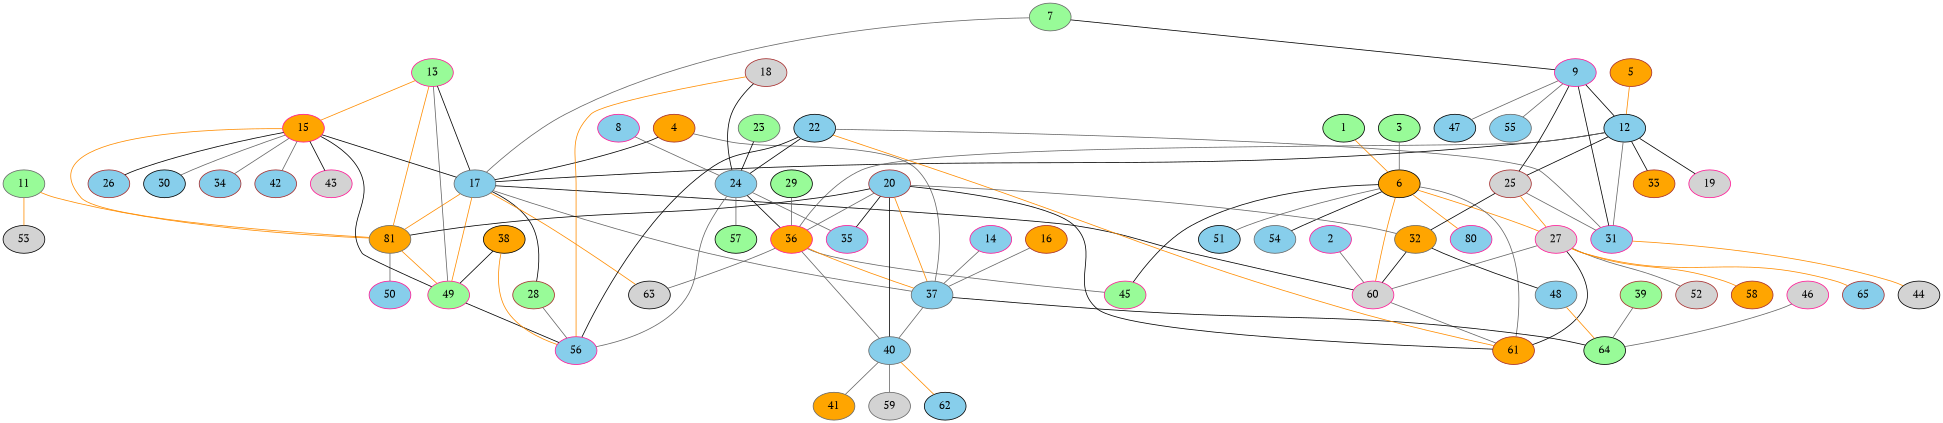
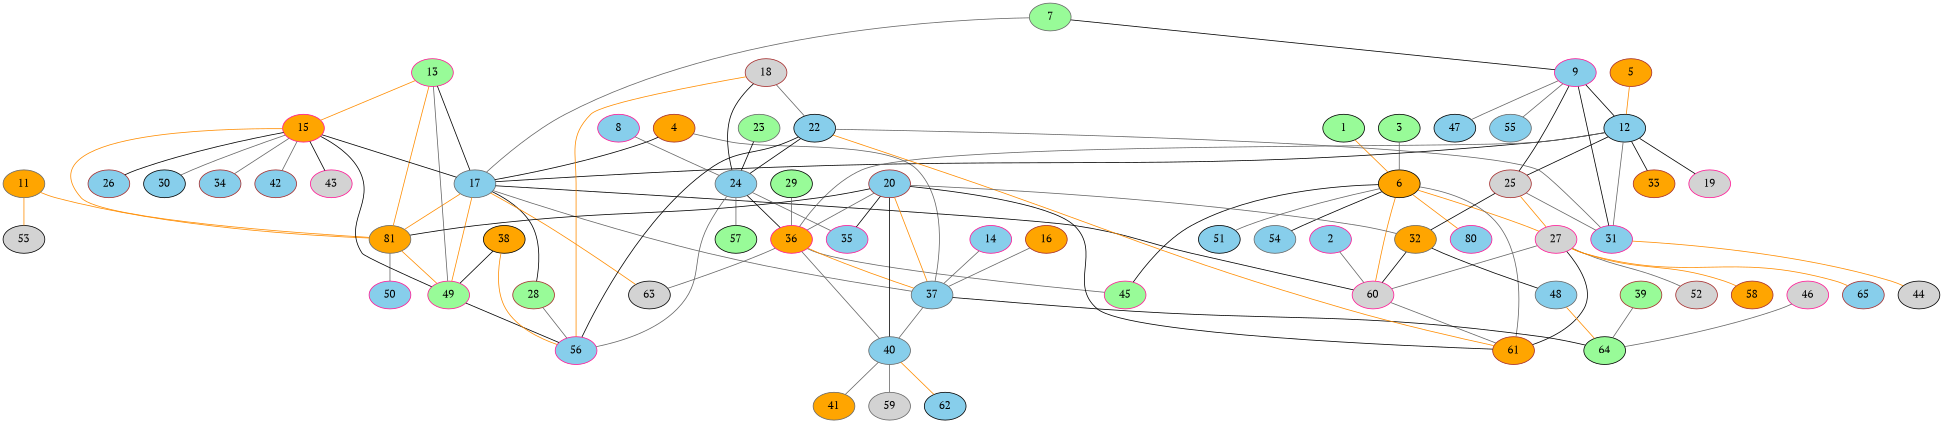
edge "18" -- "22": added
node "11": fillcolor palegreen -> orange
